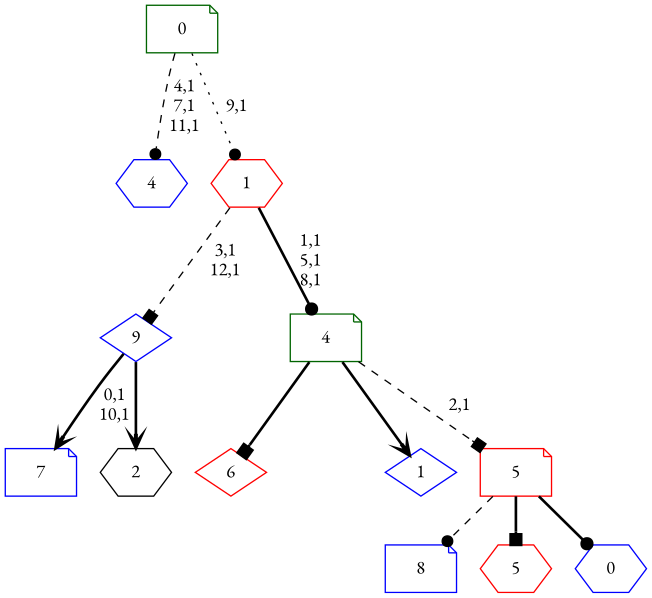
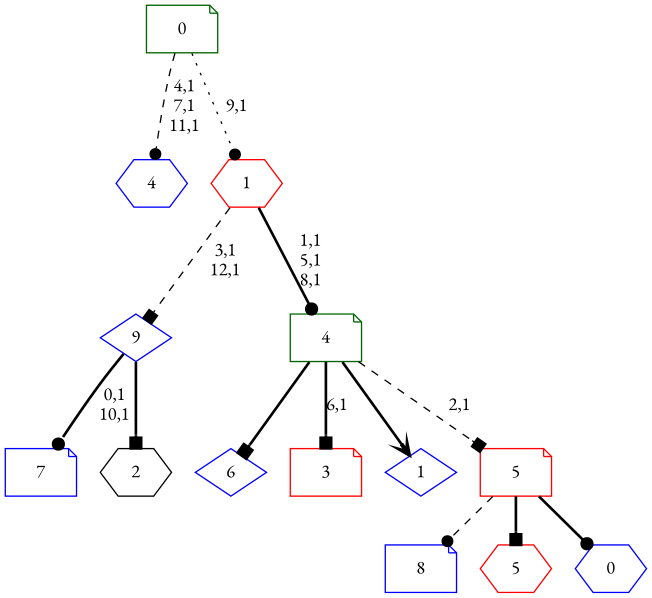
edge "9" -> "7": arrowhead vee -> dot
edge "9" -> "2": arrowhead vee -> box
node "6": color red -> blue
node "3": added
